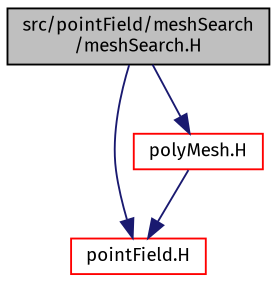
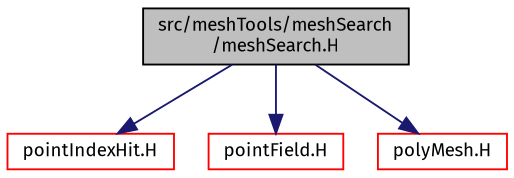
node "src/pointField/meshSearch /meshSearch.H": label "src/pointField/meshSearch /meshSearch.H" -> "src/meshTools/meshSearch /meshSearch.H"
node "pointIndexHit.H": added
edge "polyMesh.H" -> "pointField.H": removed
